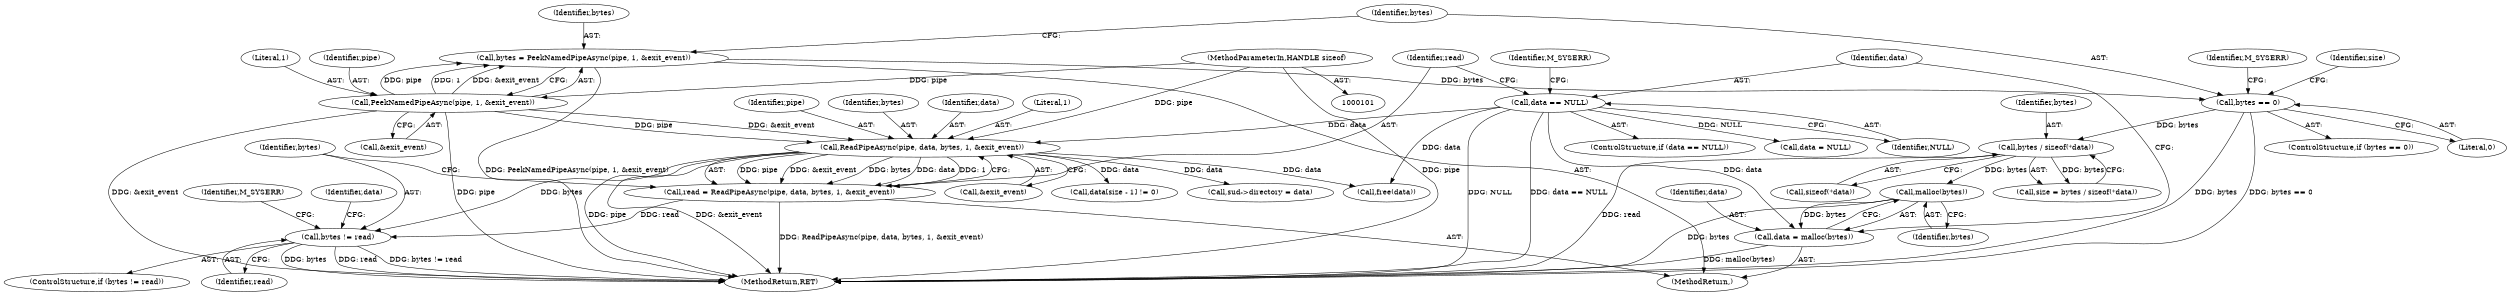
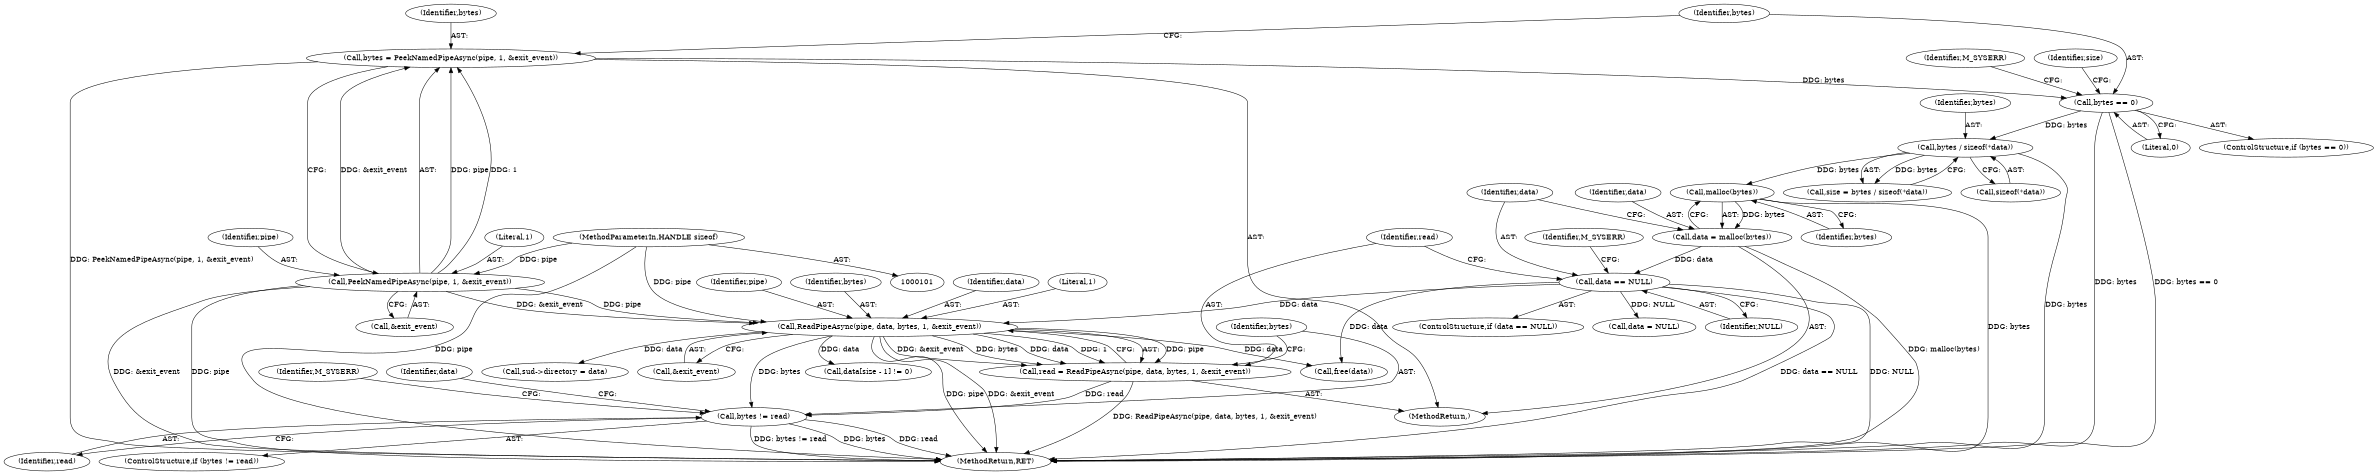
edge "(Call,data == NULL)" -> "(Call,data = malloc(bytes))": reversed
edge "(Call,bytes / sizeof(*data))" -> "(MethodReturn,RET)": label "DDG: read" -> "DDG: bytes"
